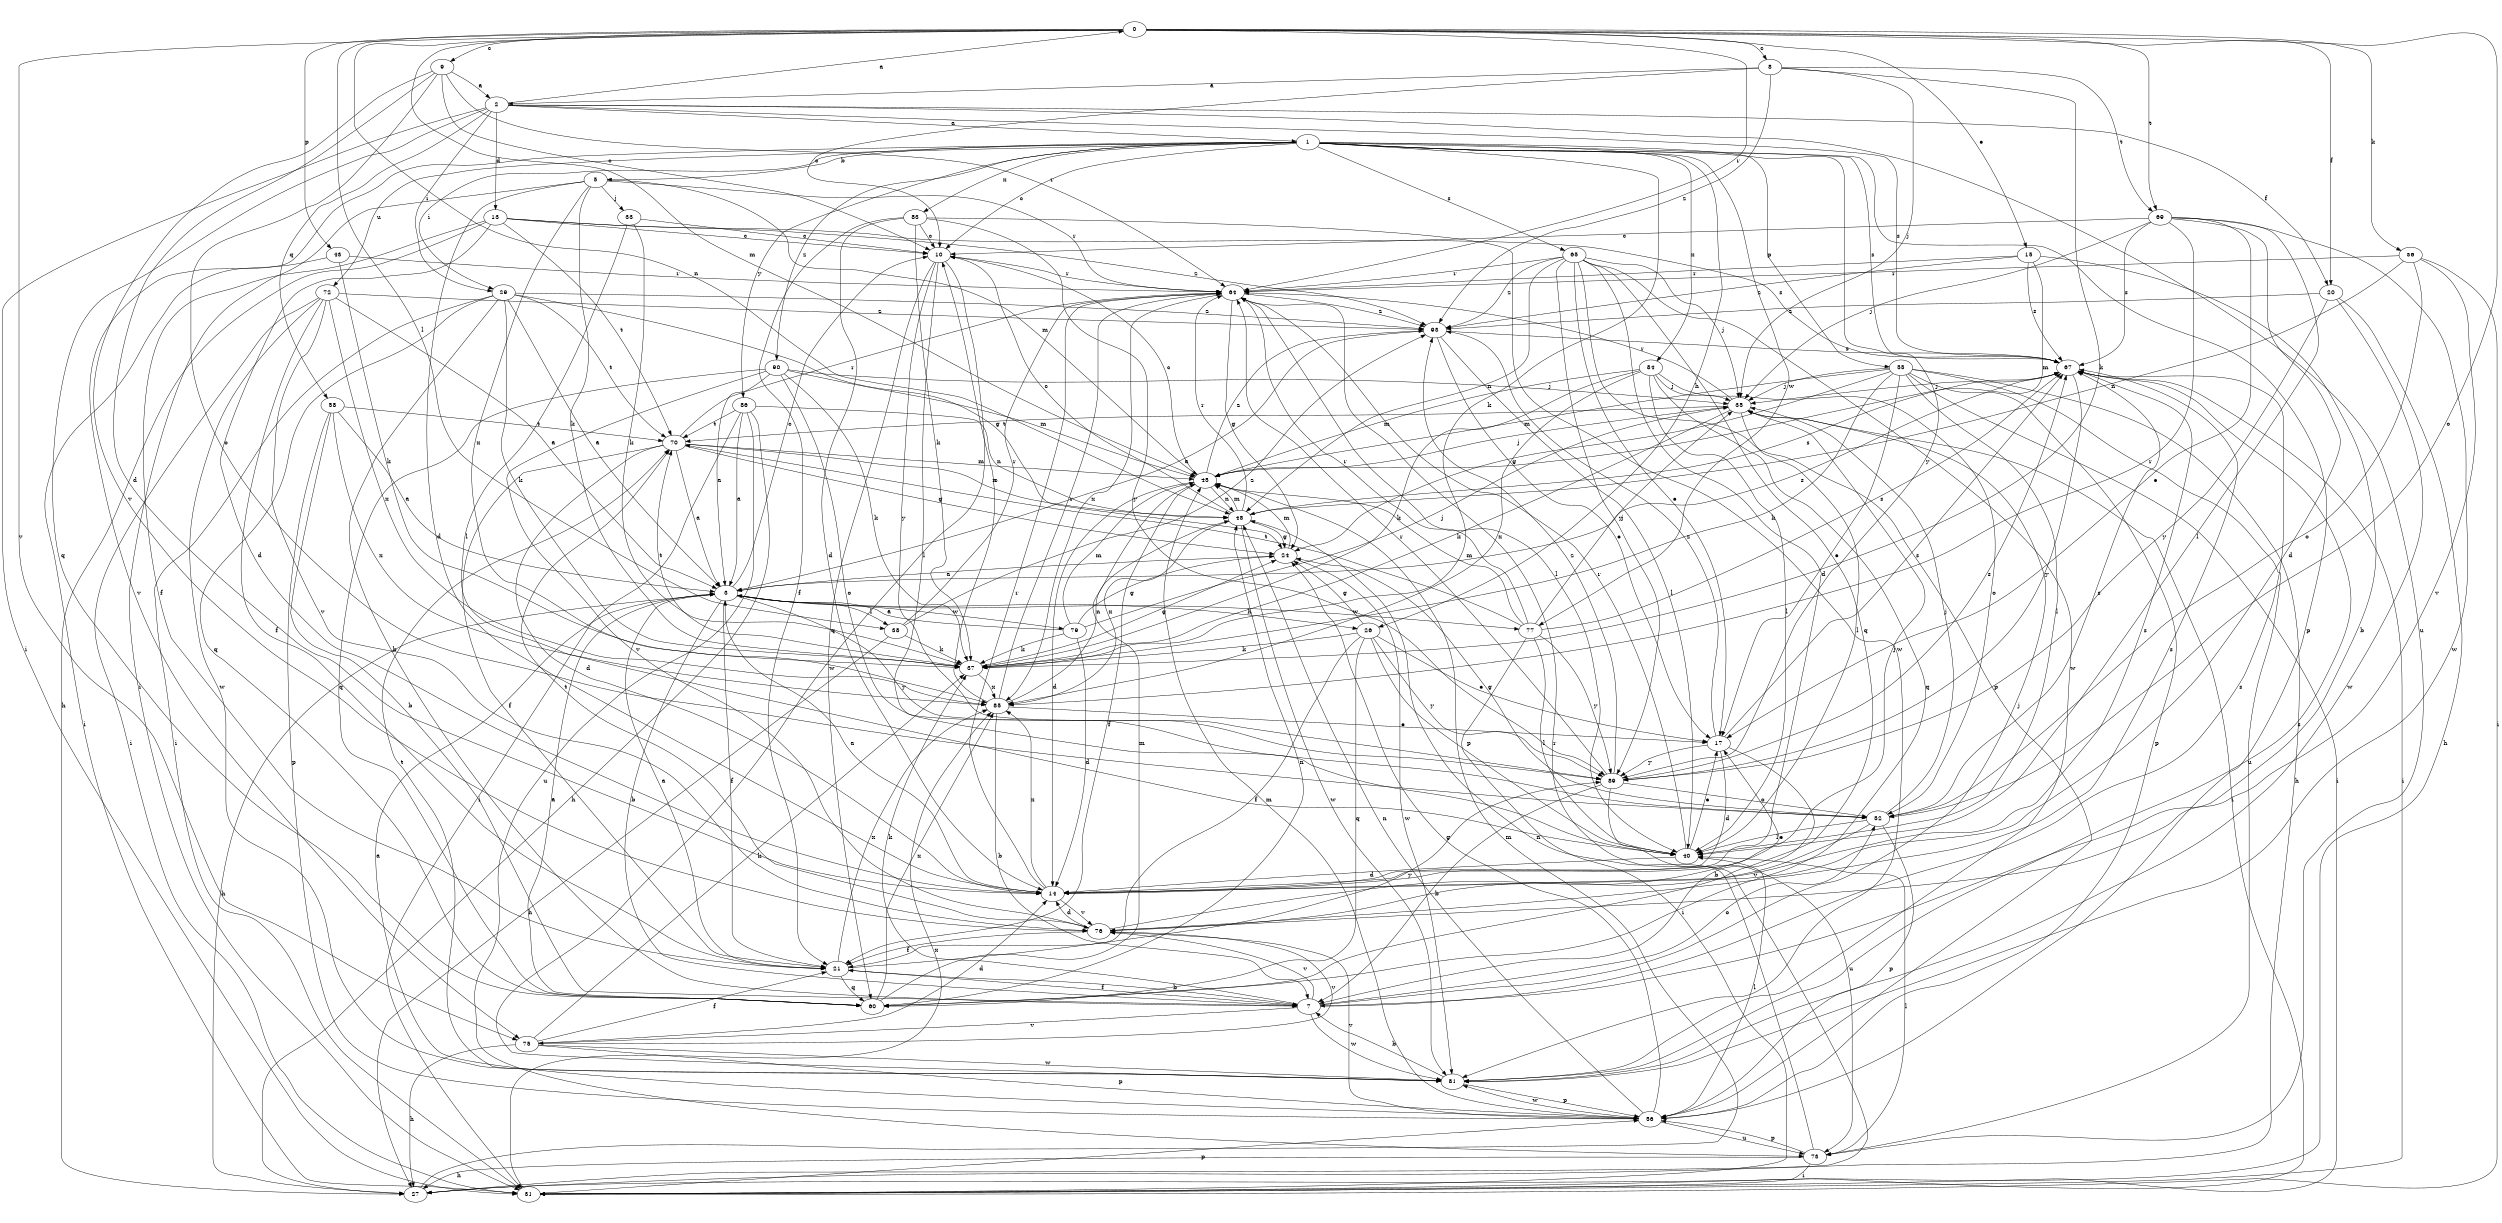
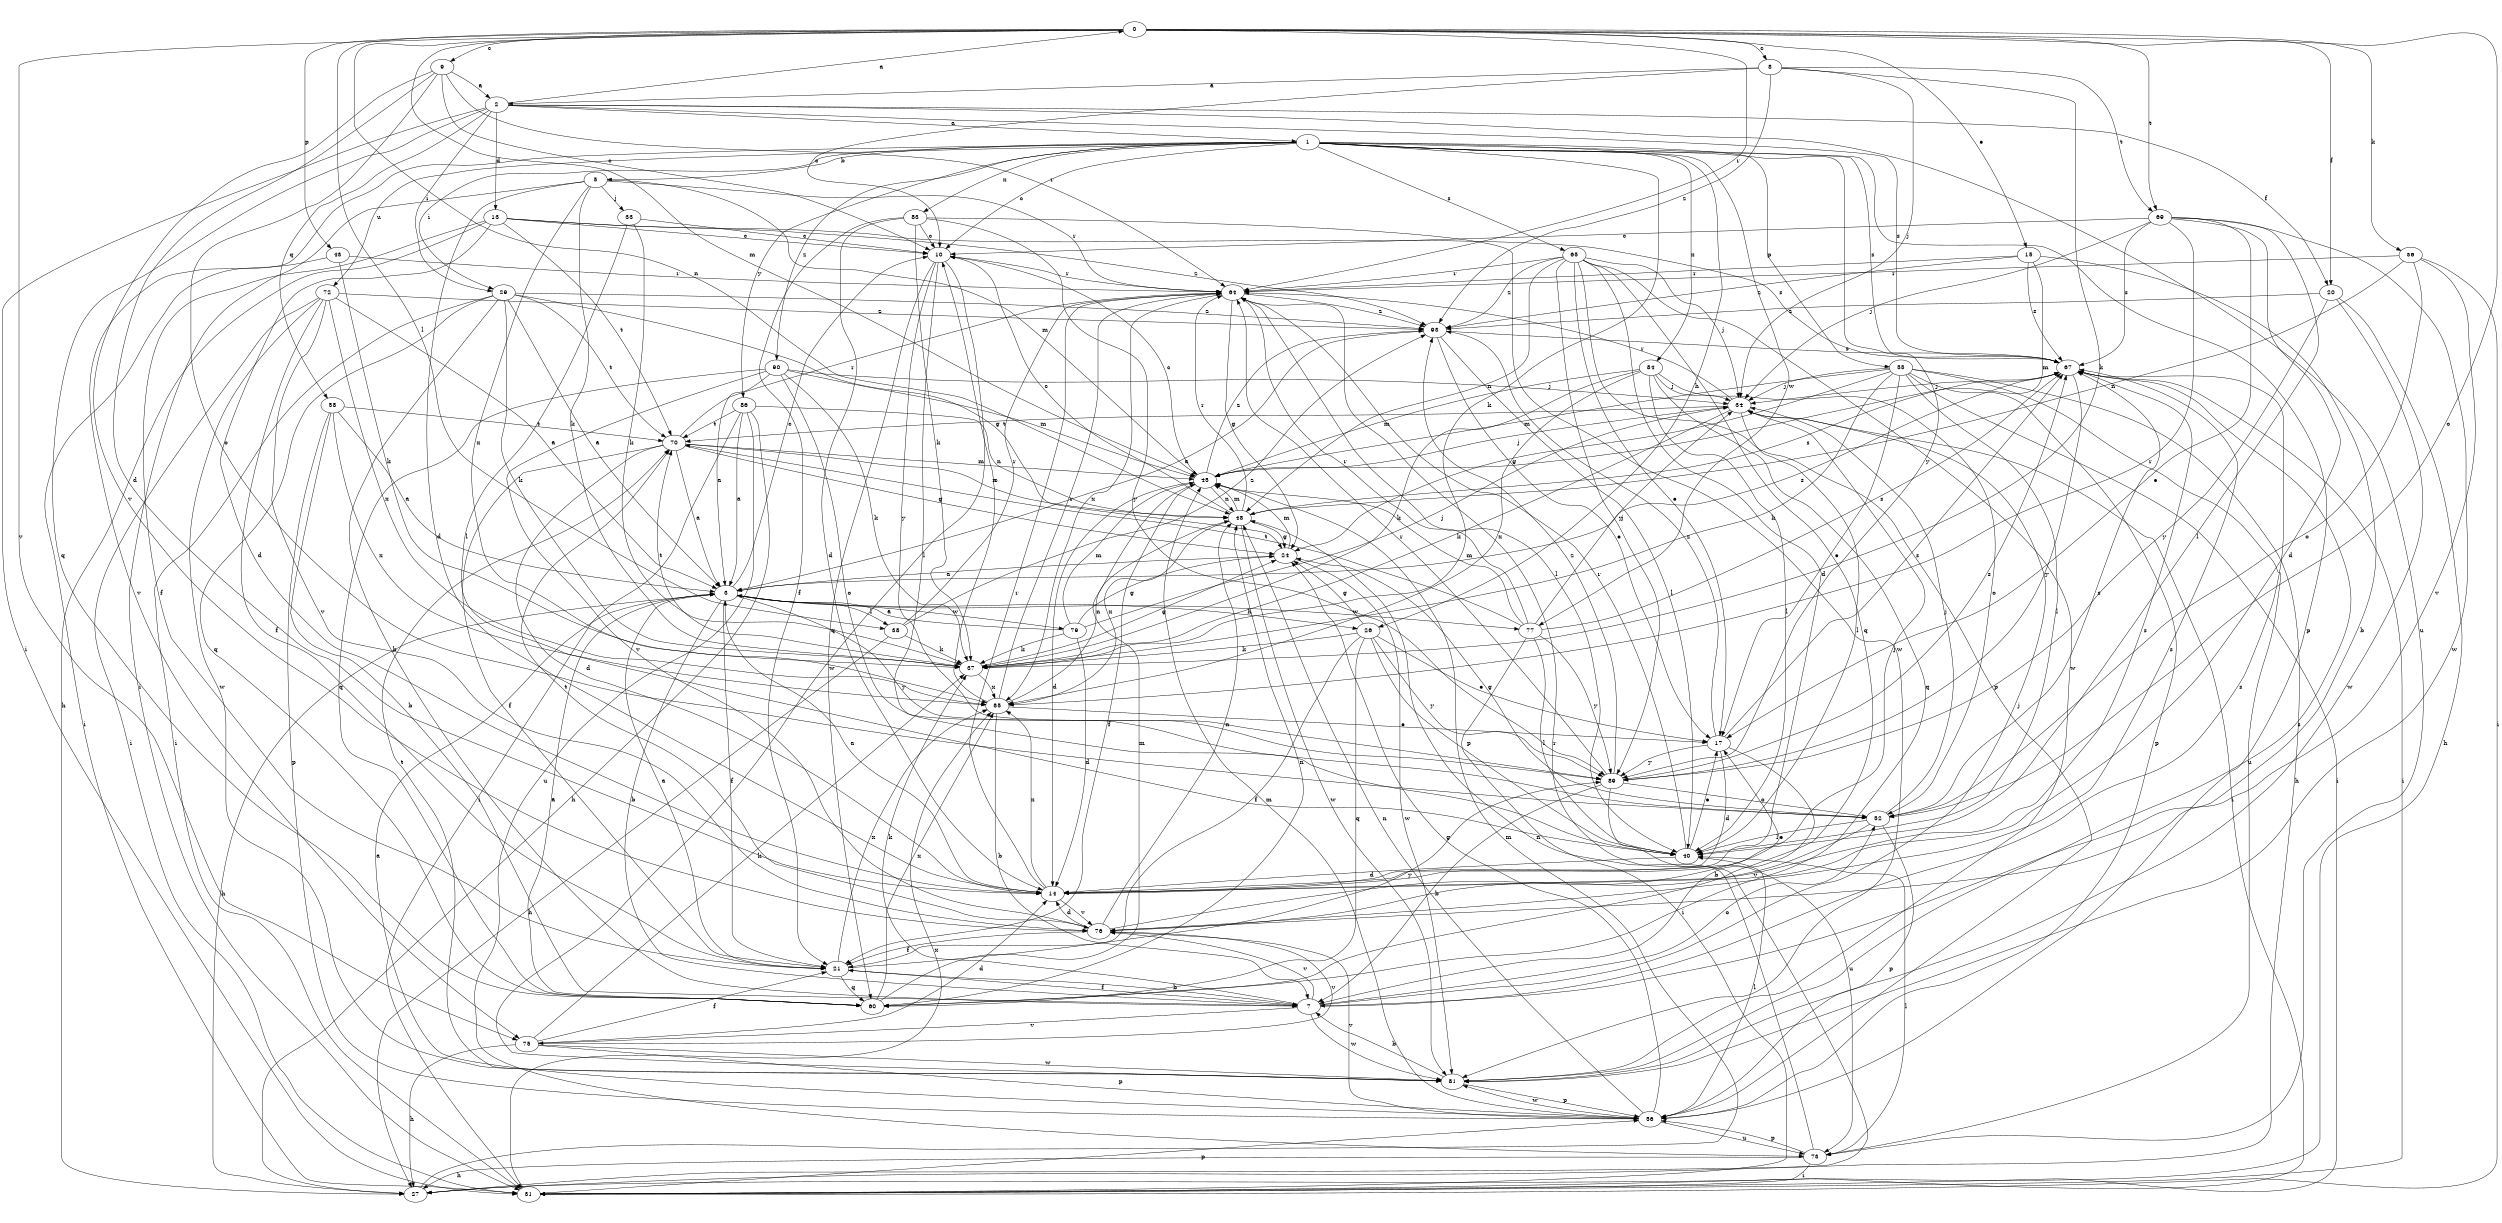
node "35": label "35" -> "34"
edge "76" -> "48": added, label "n"
